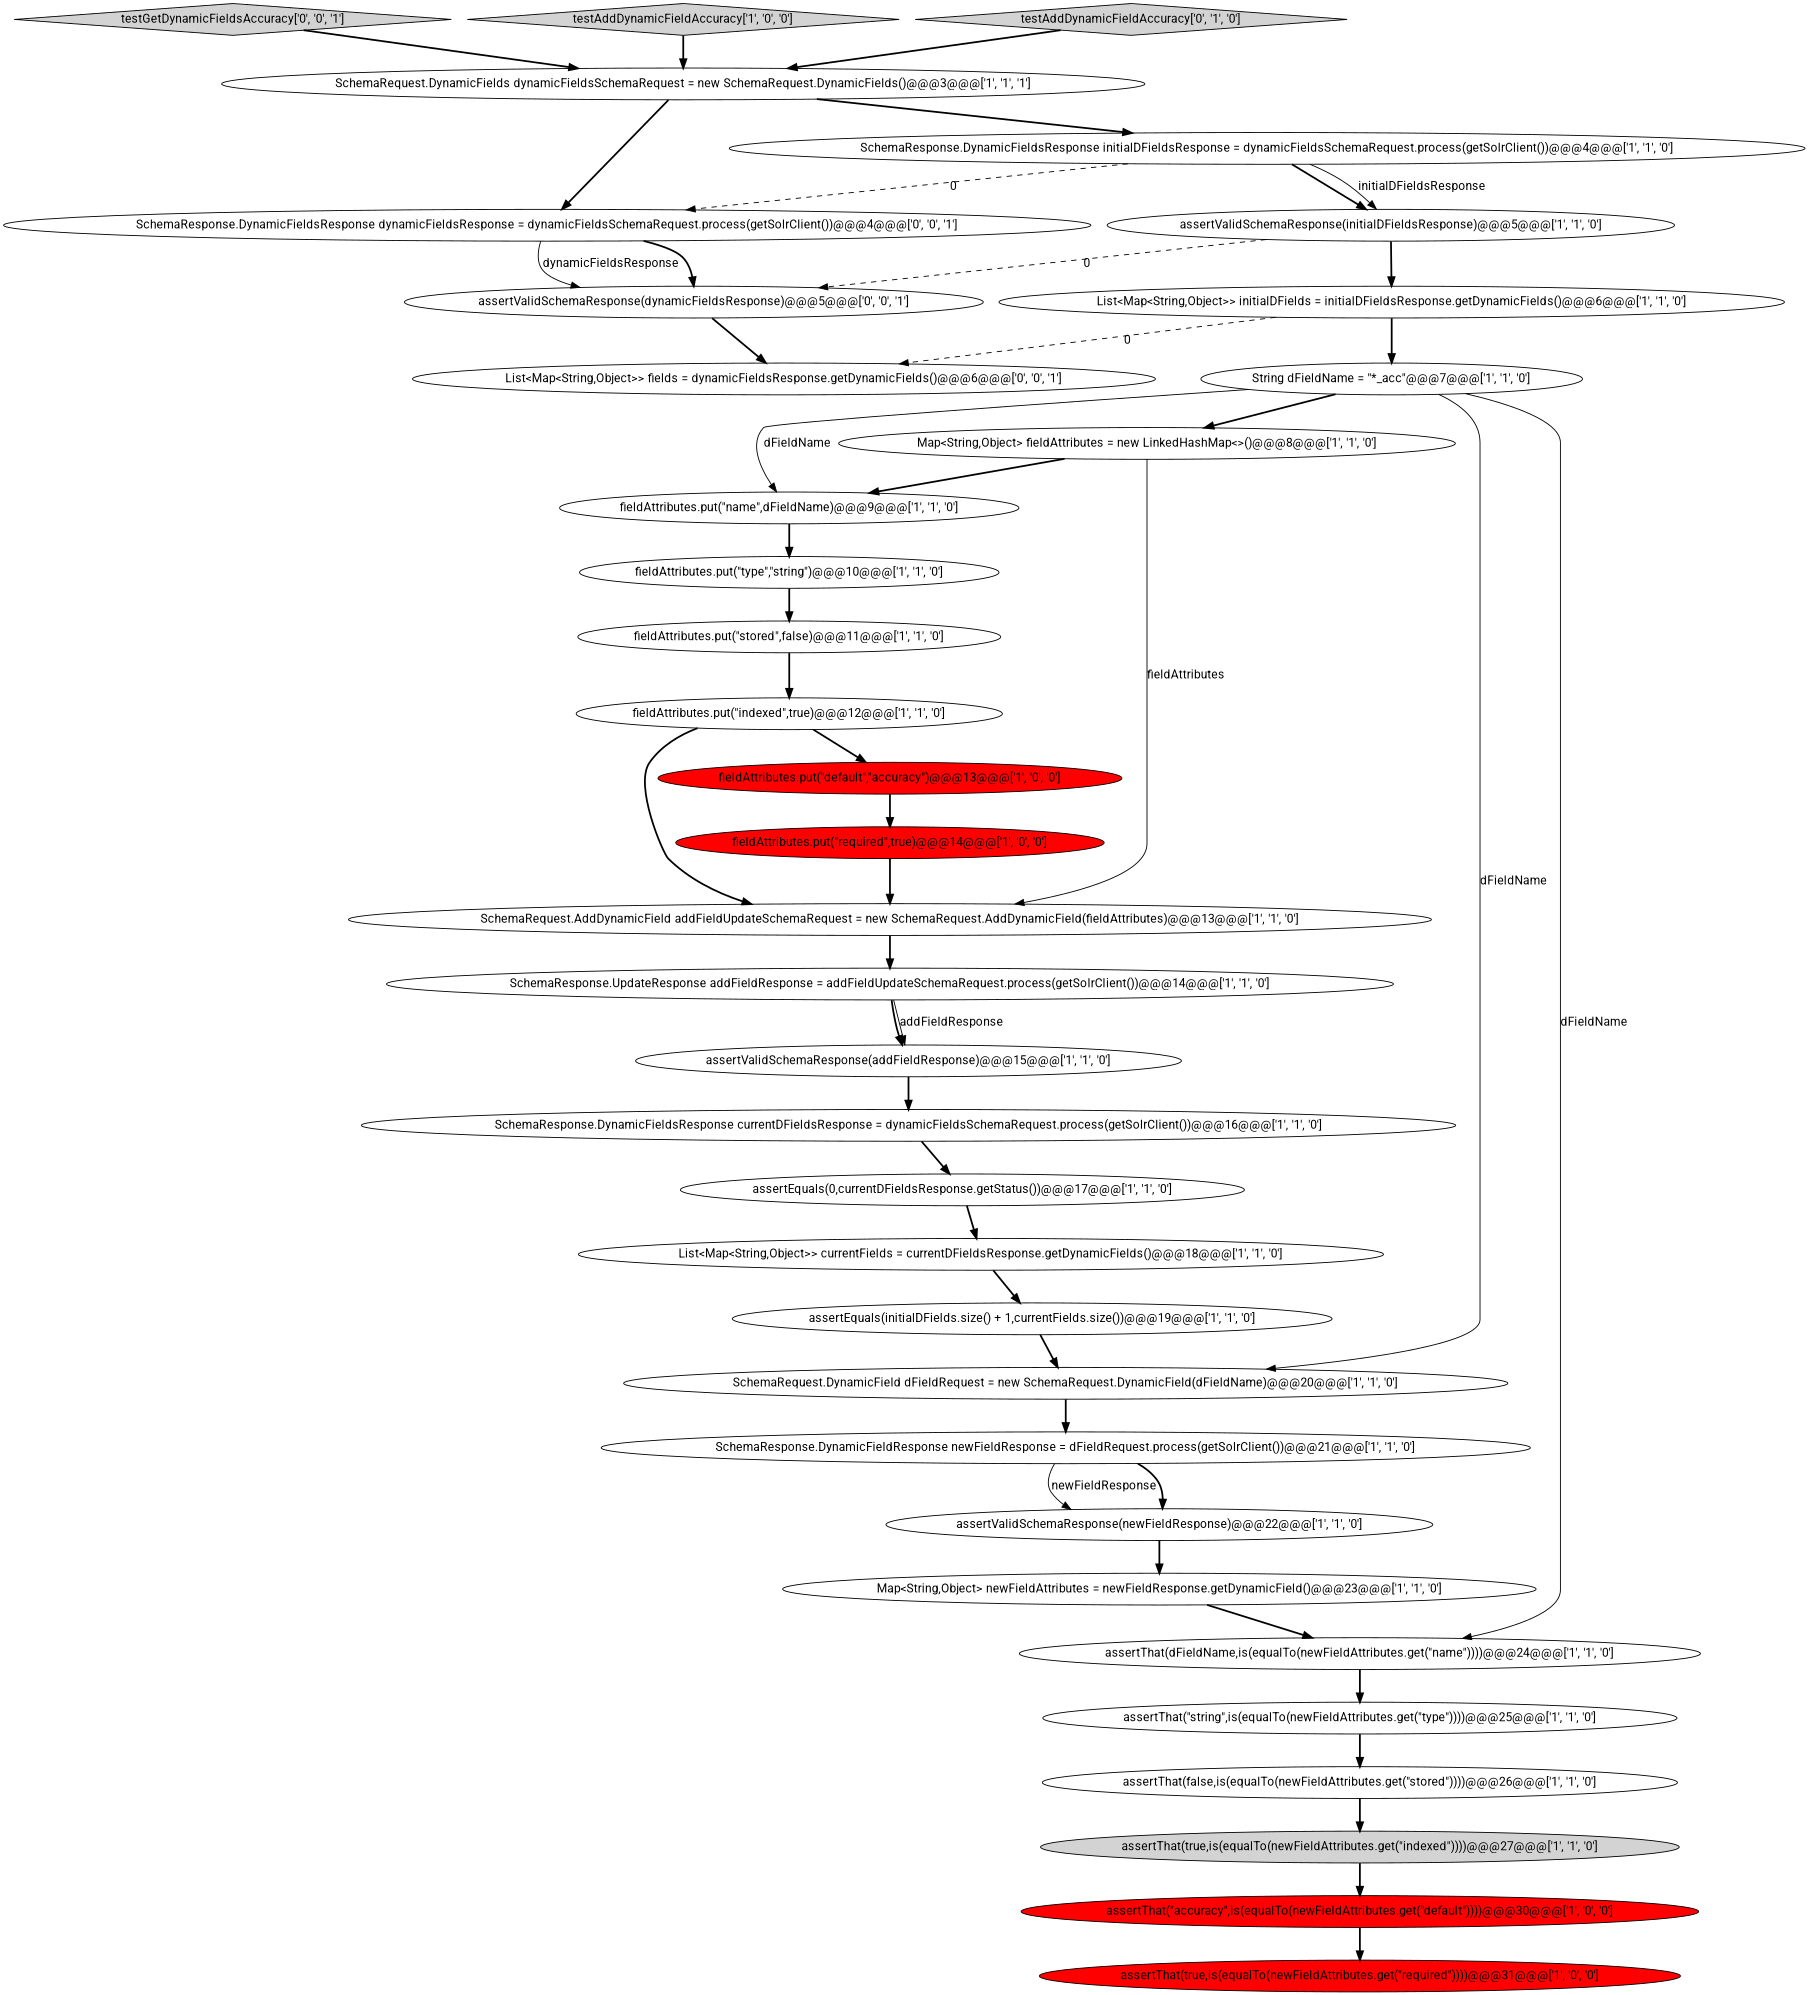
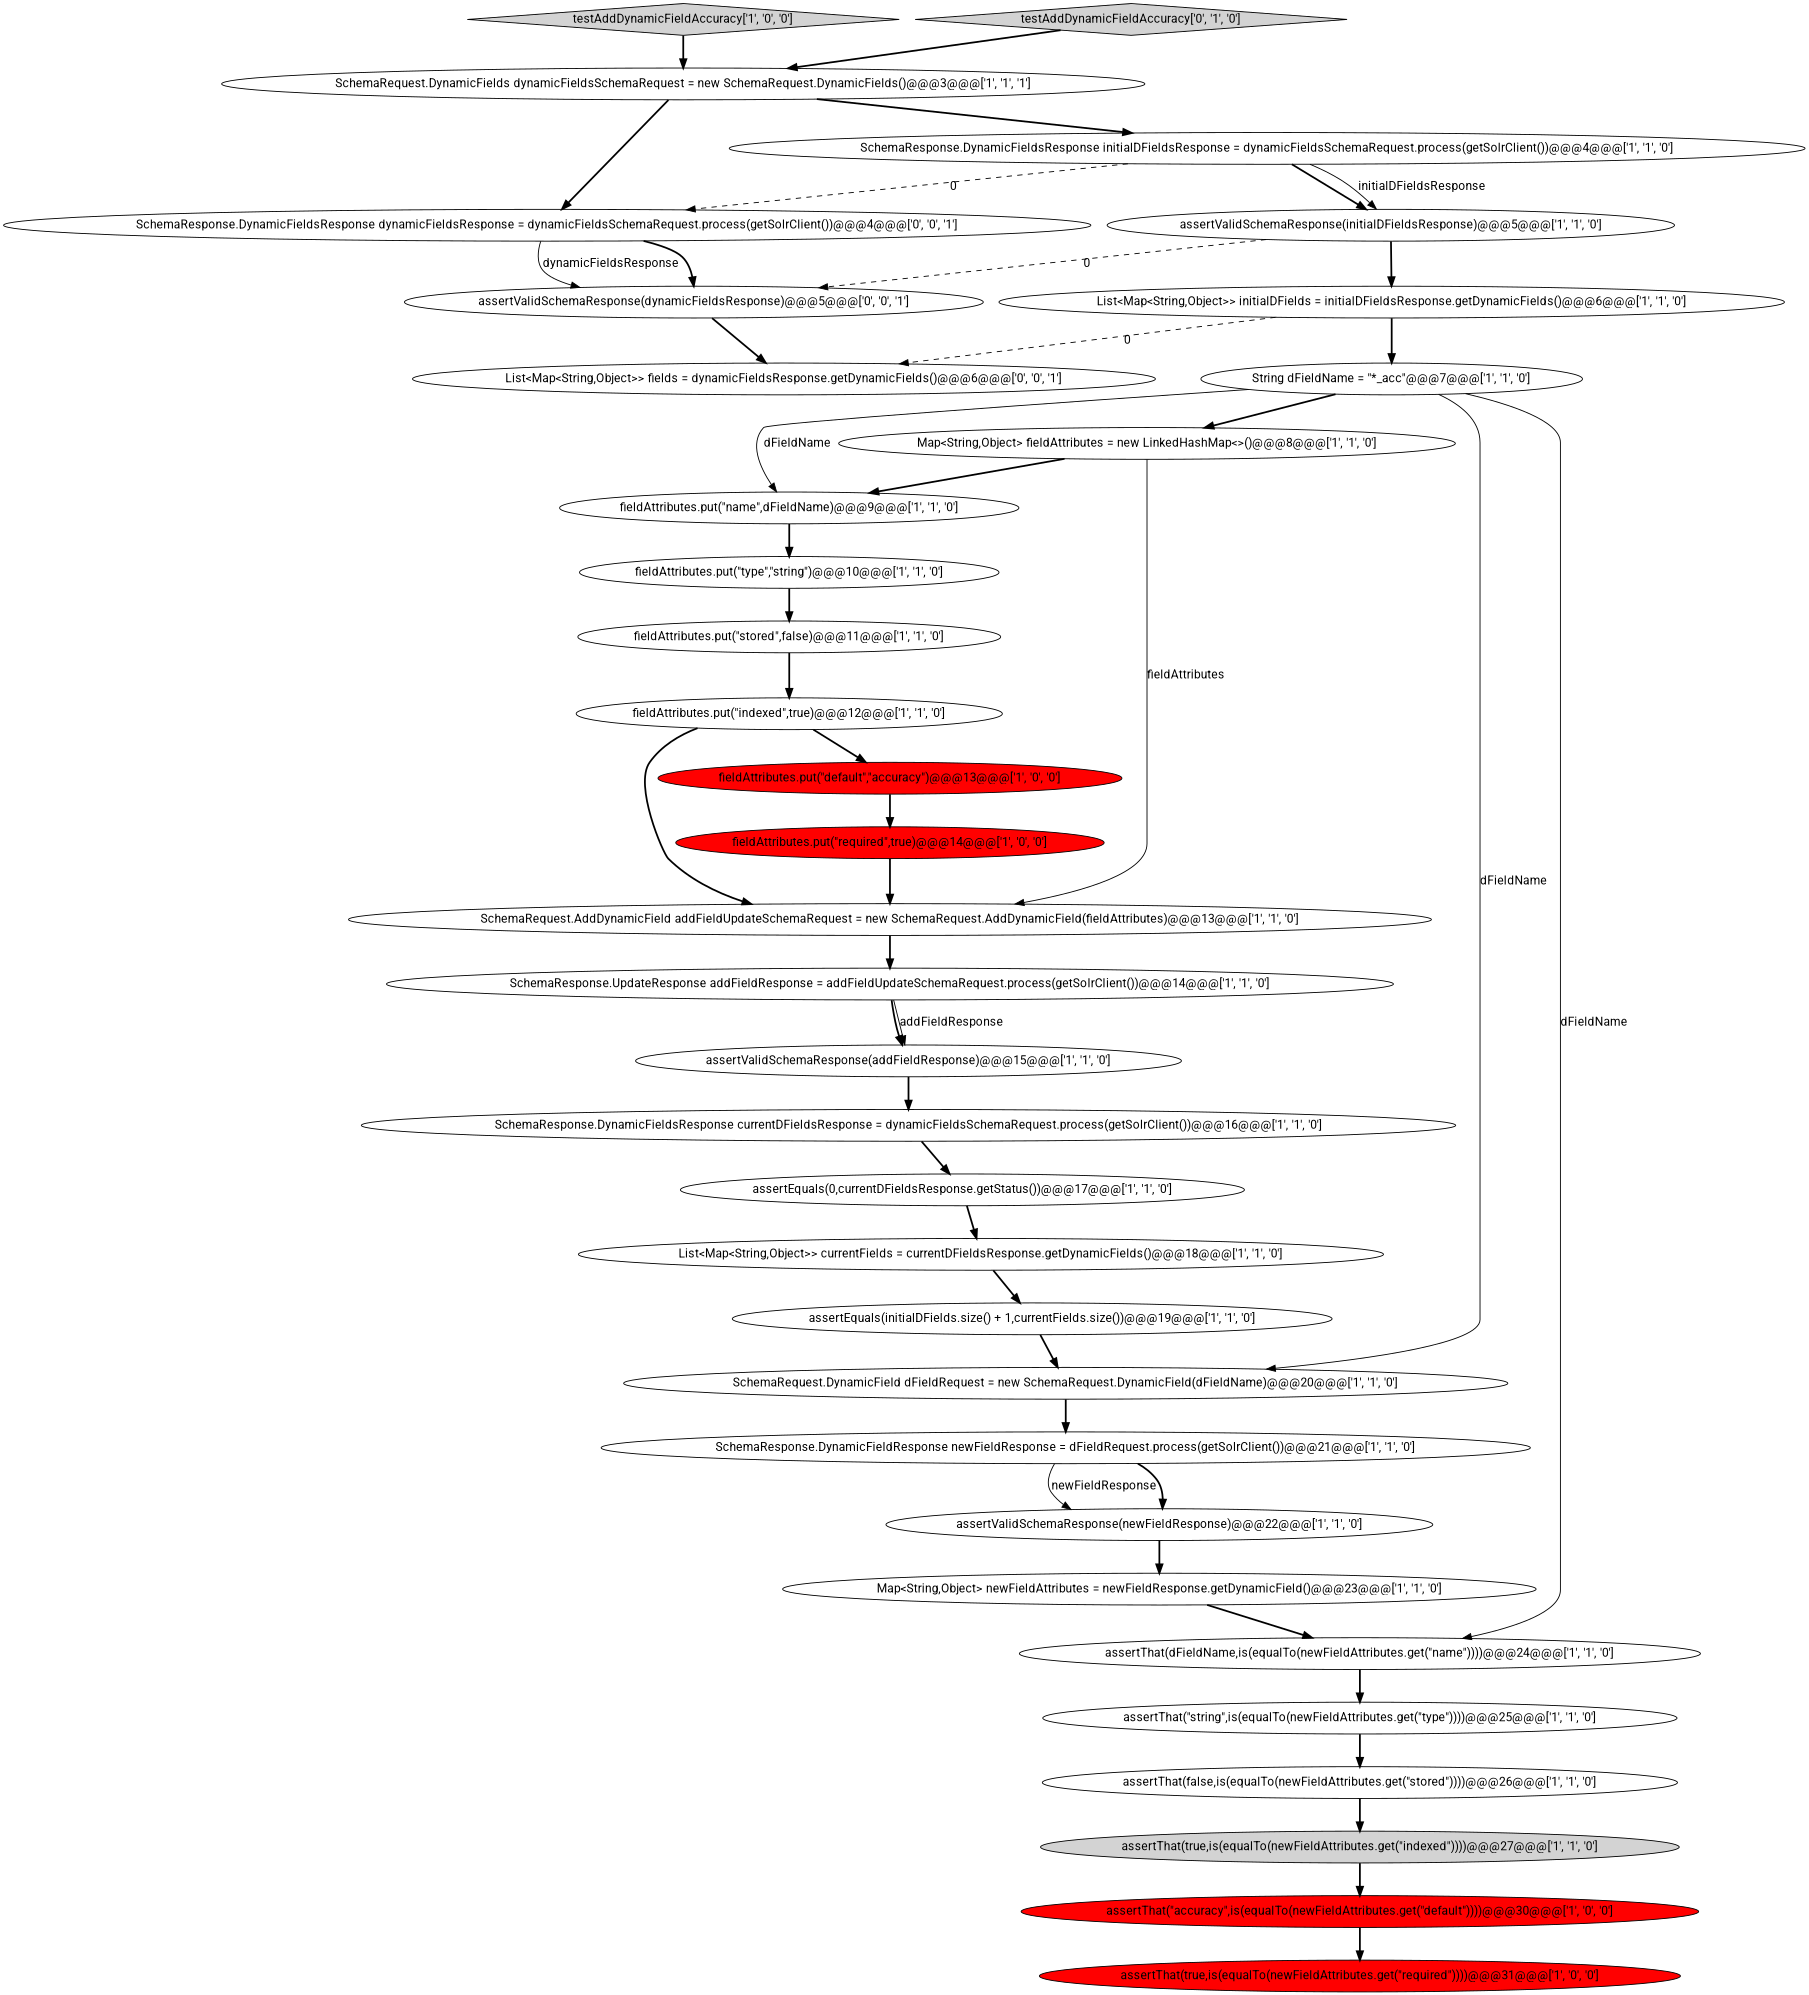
node "testGetDynamicFieldsAccuracy['0', '0', '1']": removed
